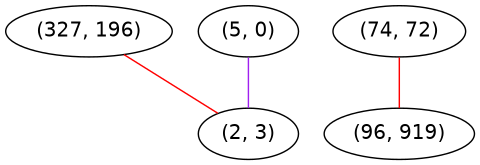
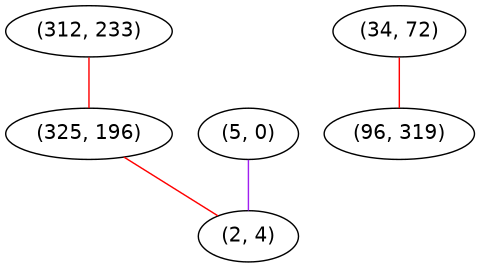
node "(312, 233)": added
node "(327, 196)": label "(327, 196)" -> "(325, 196)"
node "(74, 72)": label "(74, 72)" -> "(34, 72)"
node "(2, 3)": label "(2, 3)" -> "(2, 4)"
node "(96, 919)": label "(96, 919)" -> "(96, 319)"
